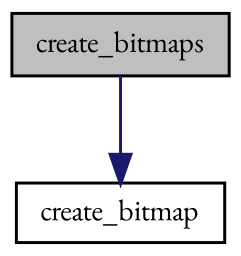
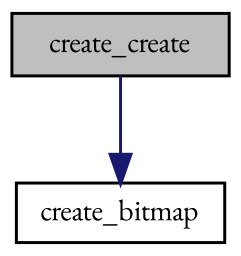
node "create_bitmaps": label "create_bitmaps" -> "create_create"
